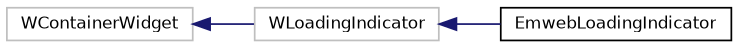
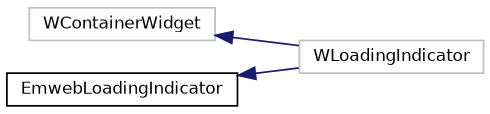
edge "EmwebLoadingIndicator" -> "WLoadingIndicator": reversed
